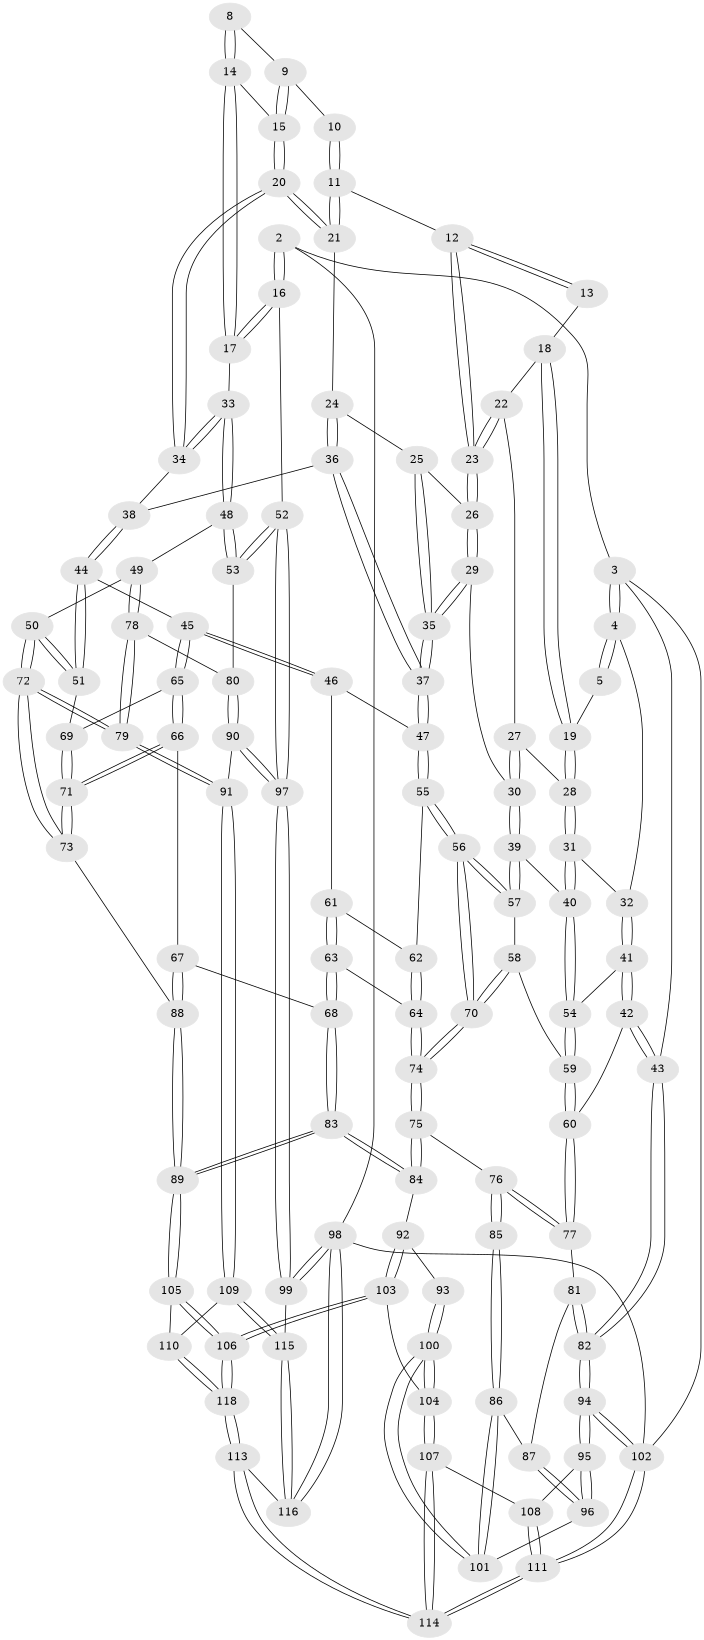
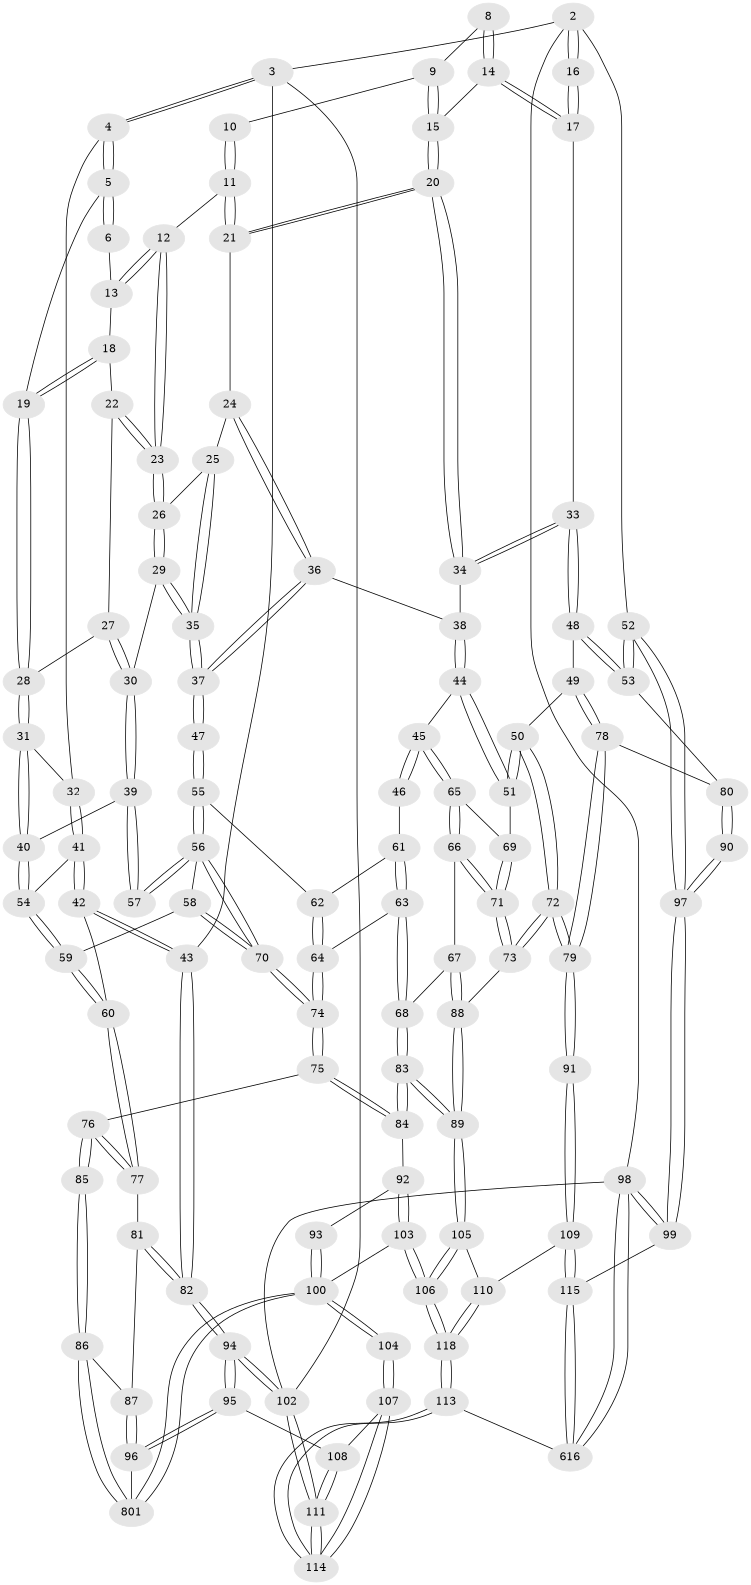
node "6": added
edge "16" -- "52": now "2" -- "52"
edge "46" -- "47": removed
edge "90" -- "91": removed
edge "57" -- "58": now "56" -- "58"
edge "103" -- "104": now "103" -- "100"
node "116": label "116" -> "616"
node "101": label "101" -> "801"
